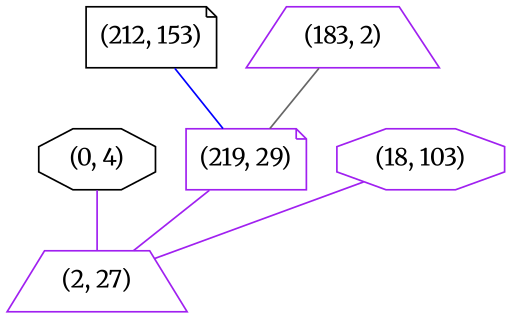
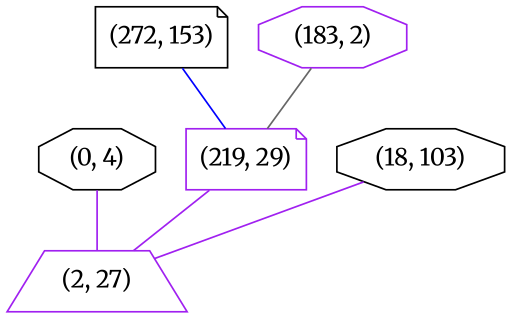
node "(212, 153)": label "(212, 153)" -> "(272, 153)"
node "(183, 2)": shape trapezium -> octagon
node "(18, 103)": color purple -> black
